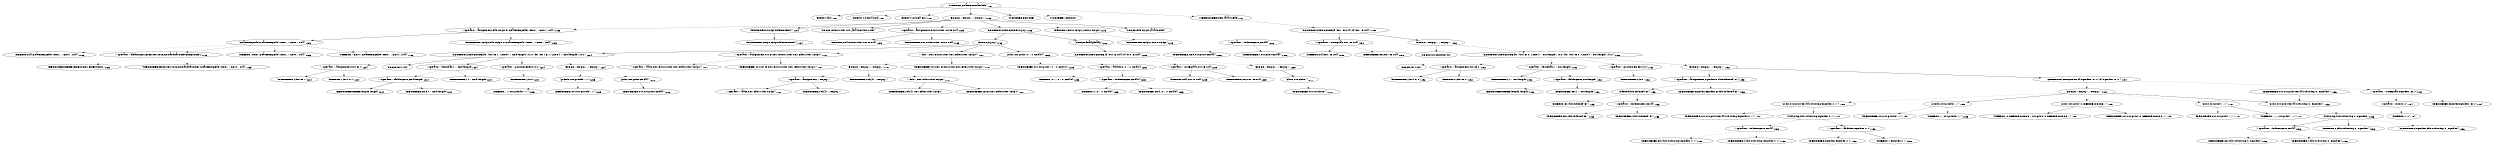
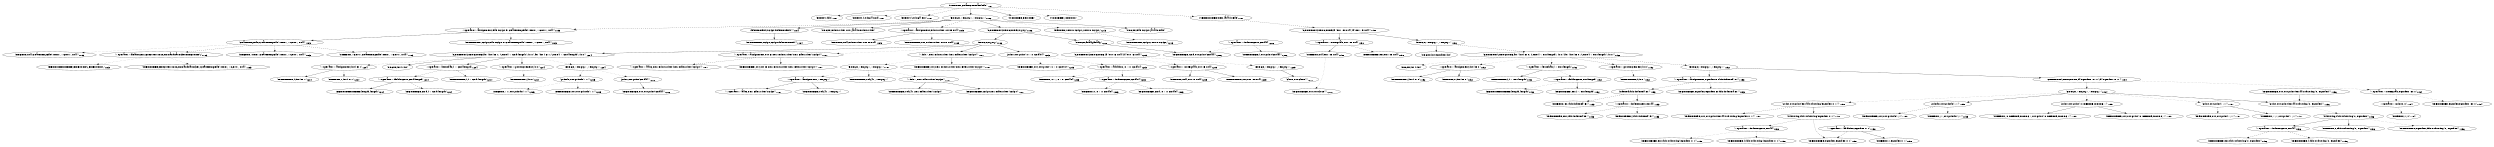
edge "(BLOCK,finally,finally)" -> "(CONTROL_STRUCTURE,if (out != null),if (out != null))": now "(BLOCK,finally,finally)" -> "(IDENTIFIER,cmd,out.print(cmd[i]))"
edge "(close,out.close())" -> "(IDENTIFIER,out,out.close())": now "(LITERAL,null,env != null)" -> "(IDENTIFIER,out,out.close())"
edge "(substring,this.substring(eqIndex + 1))" -> "(<operator>.addition,eqIndex + 1)": now "(substring,this.substring(eqIndex + 1))" -> "(IDENTIFIER,eqIndex,eqIndex + 1)"
